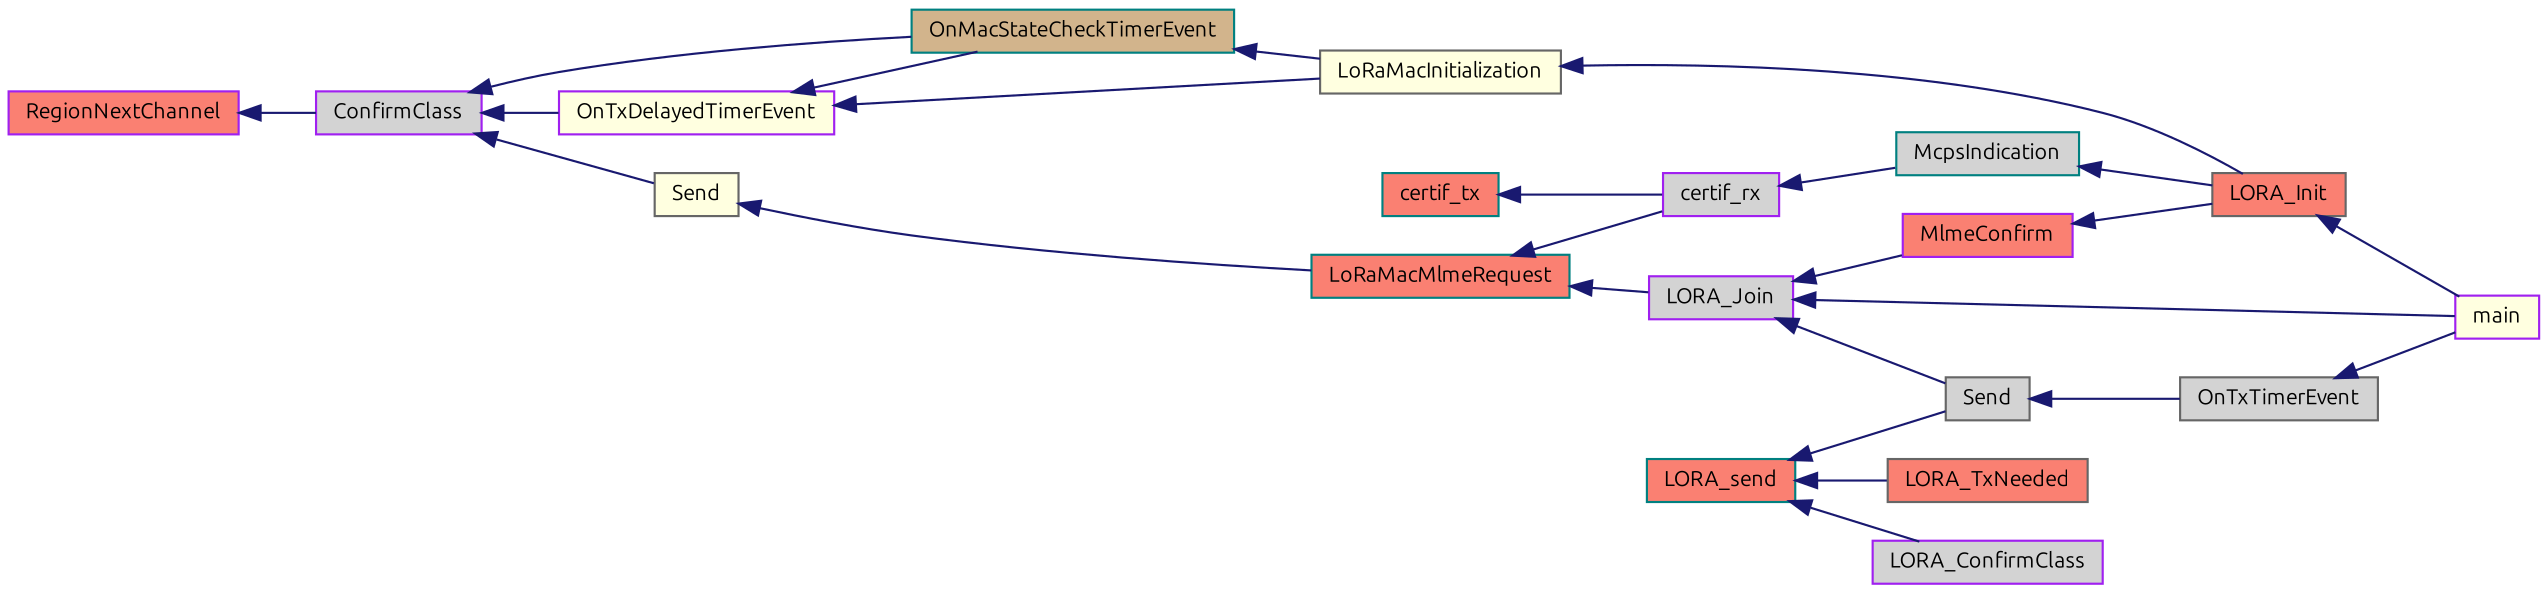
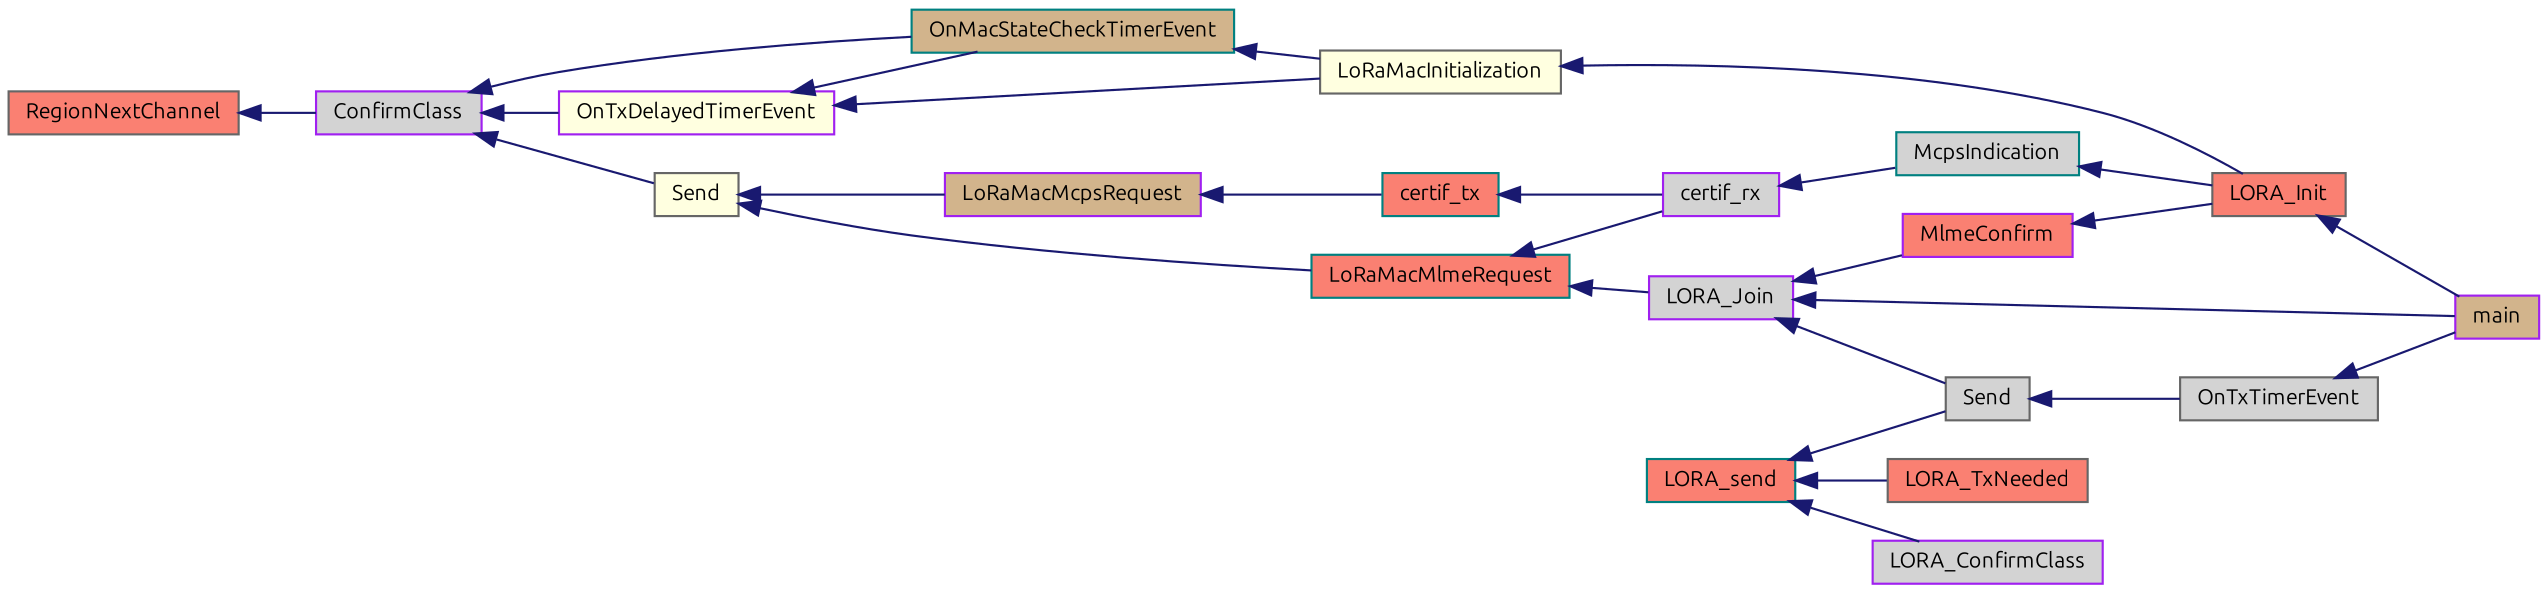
node "RegionNextChannel": color purple -> gray40
node "LoRaMacMcpsRequest": added
node "main": fillcolor lightyellow -> tan
